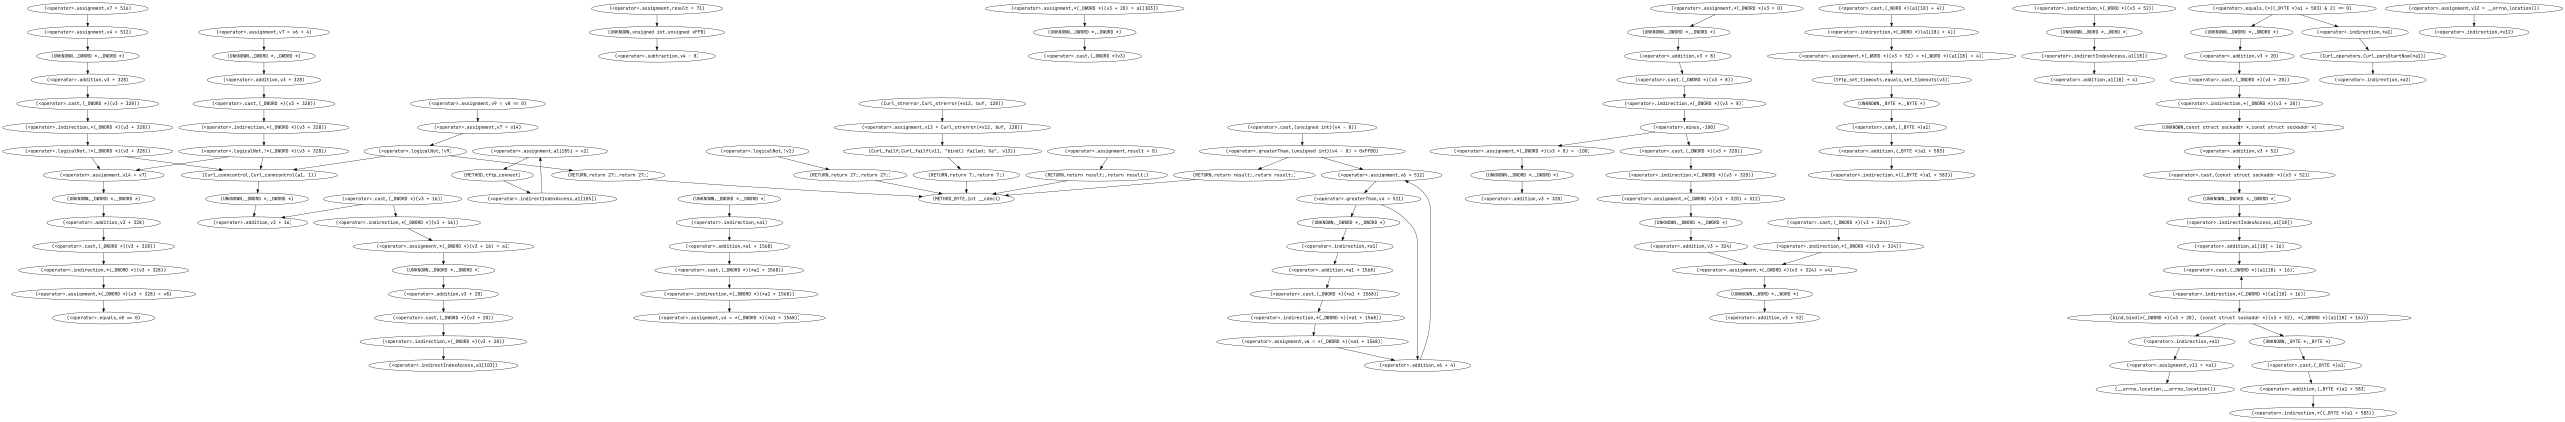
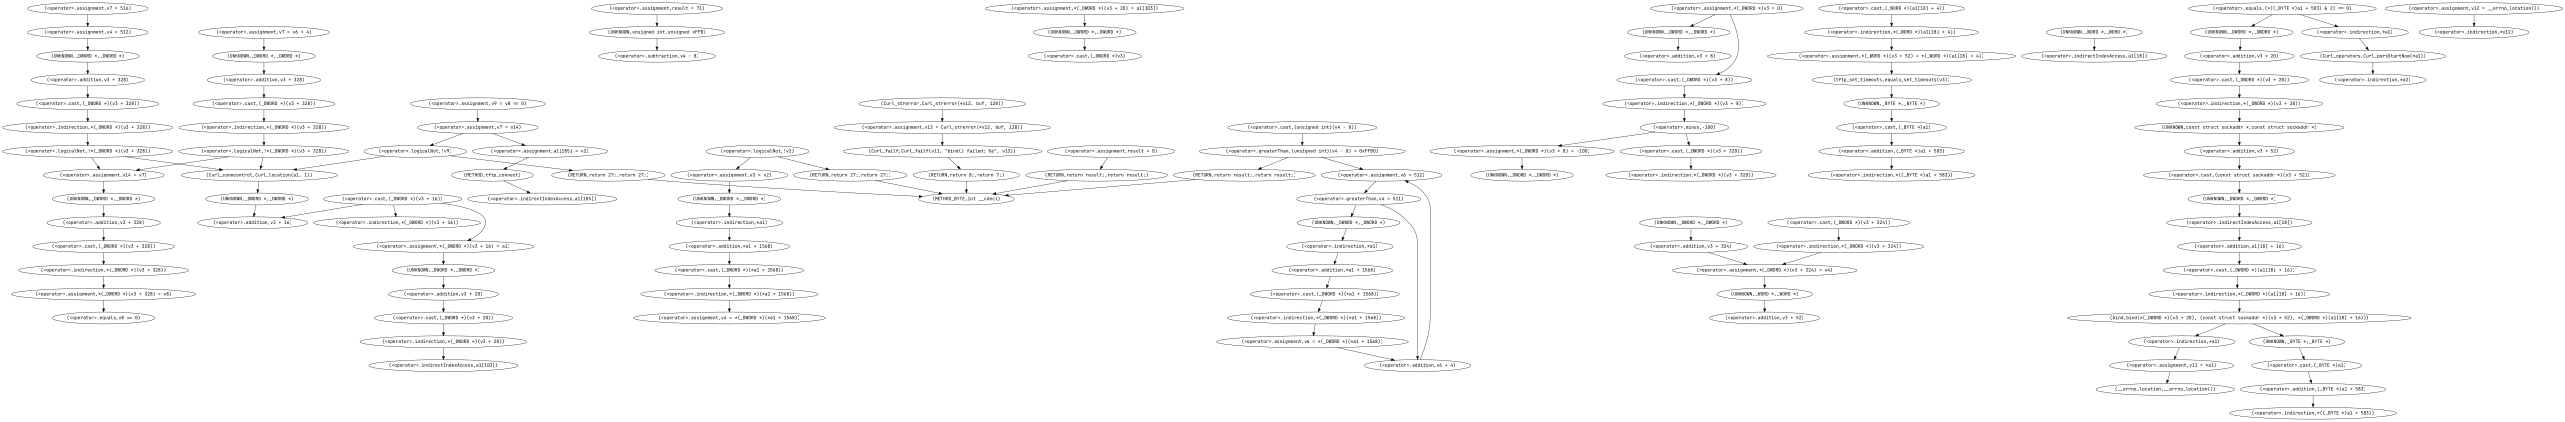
node "(<operator>.indirection,*(_WORD *)(v3 + 52))": removed
edge "(<operator>.addition,v3 + 8)" -> "(<operator>.cast,(_DWORD *)(v3 + 8))": now "(<operator>.assignment,*(_DWORD *)v3 = 0)" -> "(<operator>.cast,(_DWORD *)(v3 + 8))"
node "(<operator>.addition,a1[18] + 4)": removed
node "(Curl_conncontrol,Curl_conncontrol(a1, 1))": label "(Curl_conncontrol,Curl_conncontrol(a1, 1))" -> "(Curl_conncontrol,Curl_location(a1, 1))"
node "(<operator>.assignment,v3 = v2)": added
node "(RETURN,return 7;,return 7;)": label "(RETURN,return 7;,return 7;)" -> "(RETURN,return 8;,return 7;)"
edge "(<operator>.indirectIndexAccess,a1[185])" -> "(<operator>.assignment,a1[185] = v2)": now "(<operator>.assignment,v7 = v14)" -> "(<operator>.assignment,a1[185] = v2)"
node "(<operator>.addition,v3 + 320)": removed
node "(<operator>.assignment,*(_DWORD *)(v3 + 320) = 512)": removed
edge "(<operator>.indirection,*(_DWORD *)(v3 + 16))" -> "(<operator>.assignment,*(_DWORD *)(v3 + 16) = a1)": now "(<operator>.cast,(_DWORD *)(v3 + 16))" -> "(<operator>.assignment,*(_DWORD *)(v3 + 16) = a1)"
edge "(<operator>.indirection,*(_DWORD *)(a1[18] + 16))" -> "(<operator>.cast,(_DWORD *)(a1[18] + 16))": reversed
